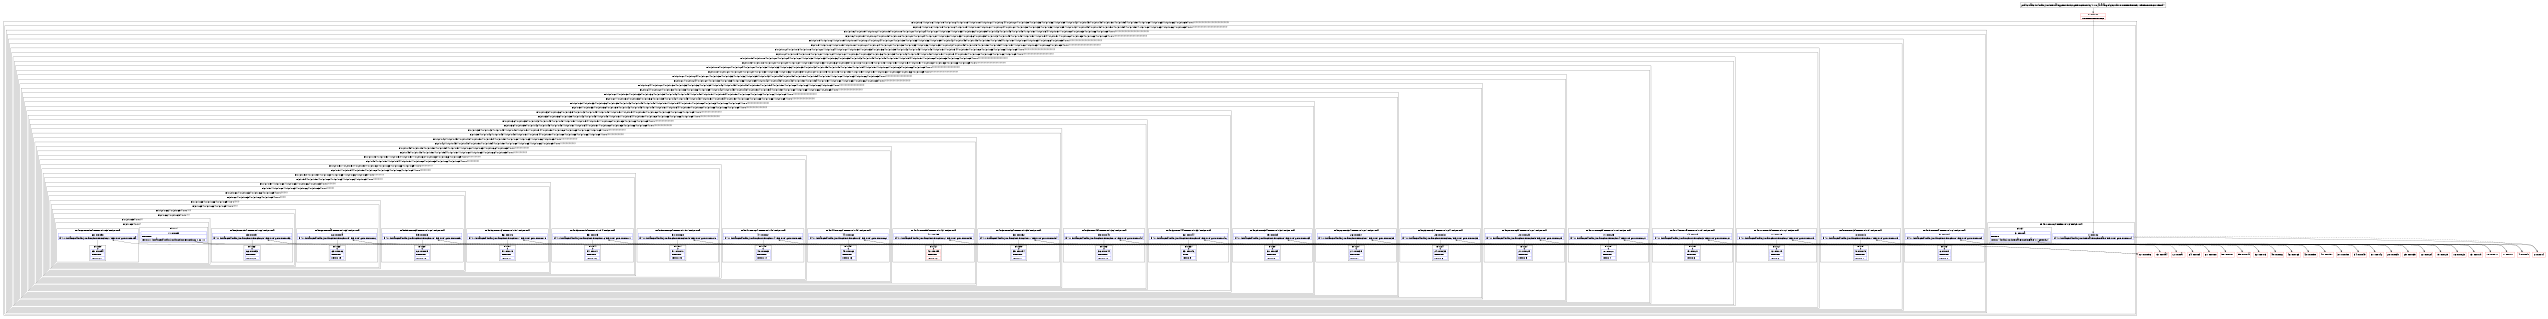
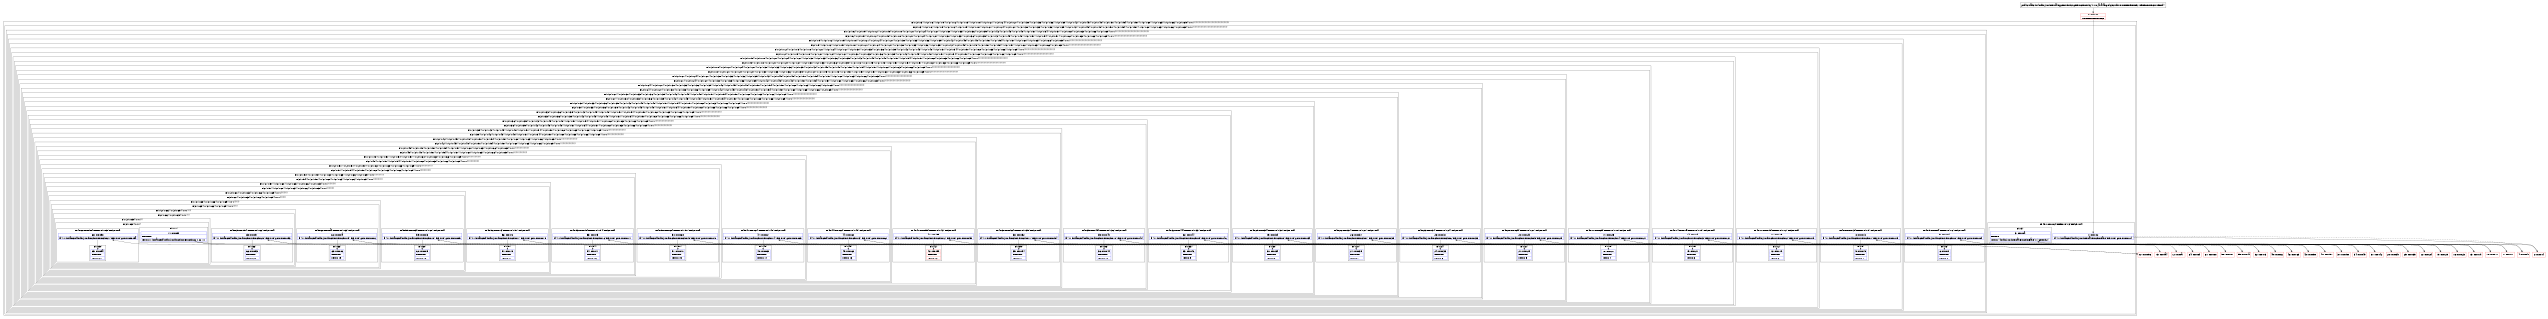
node "33: 0x0046": text "TYPE" -> "RETURN"
